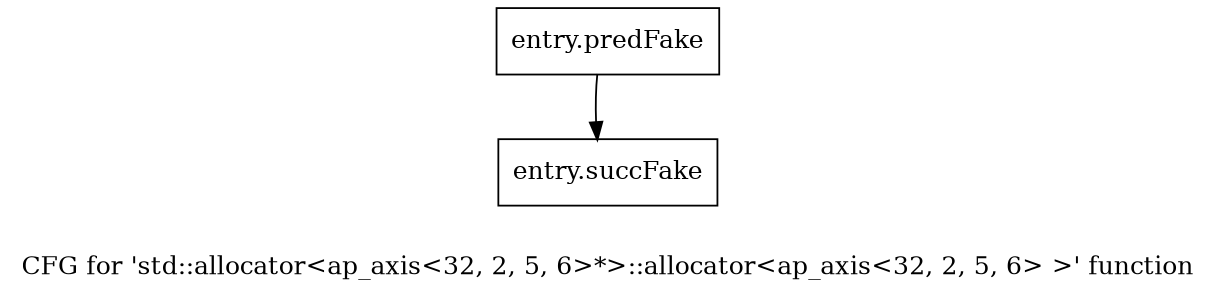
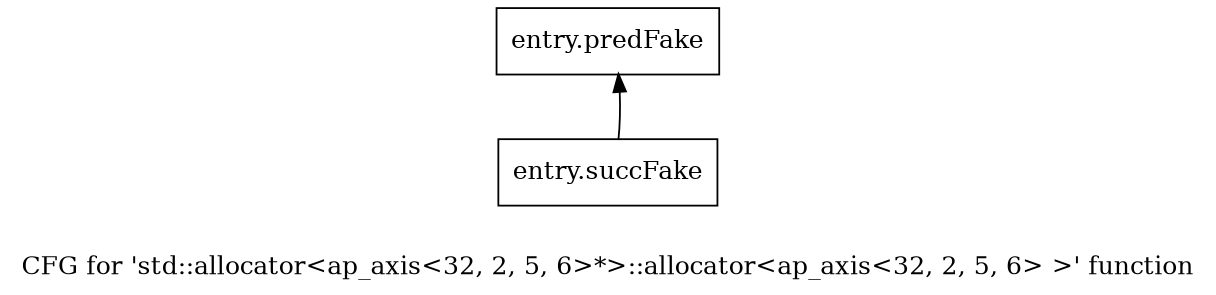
edge "entry.predFake" -> "entry.succFake": reversed
